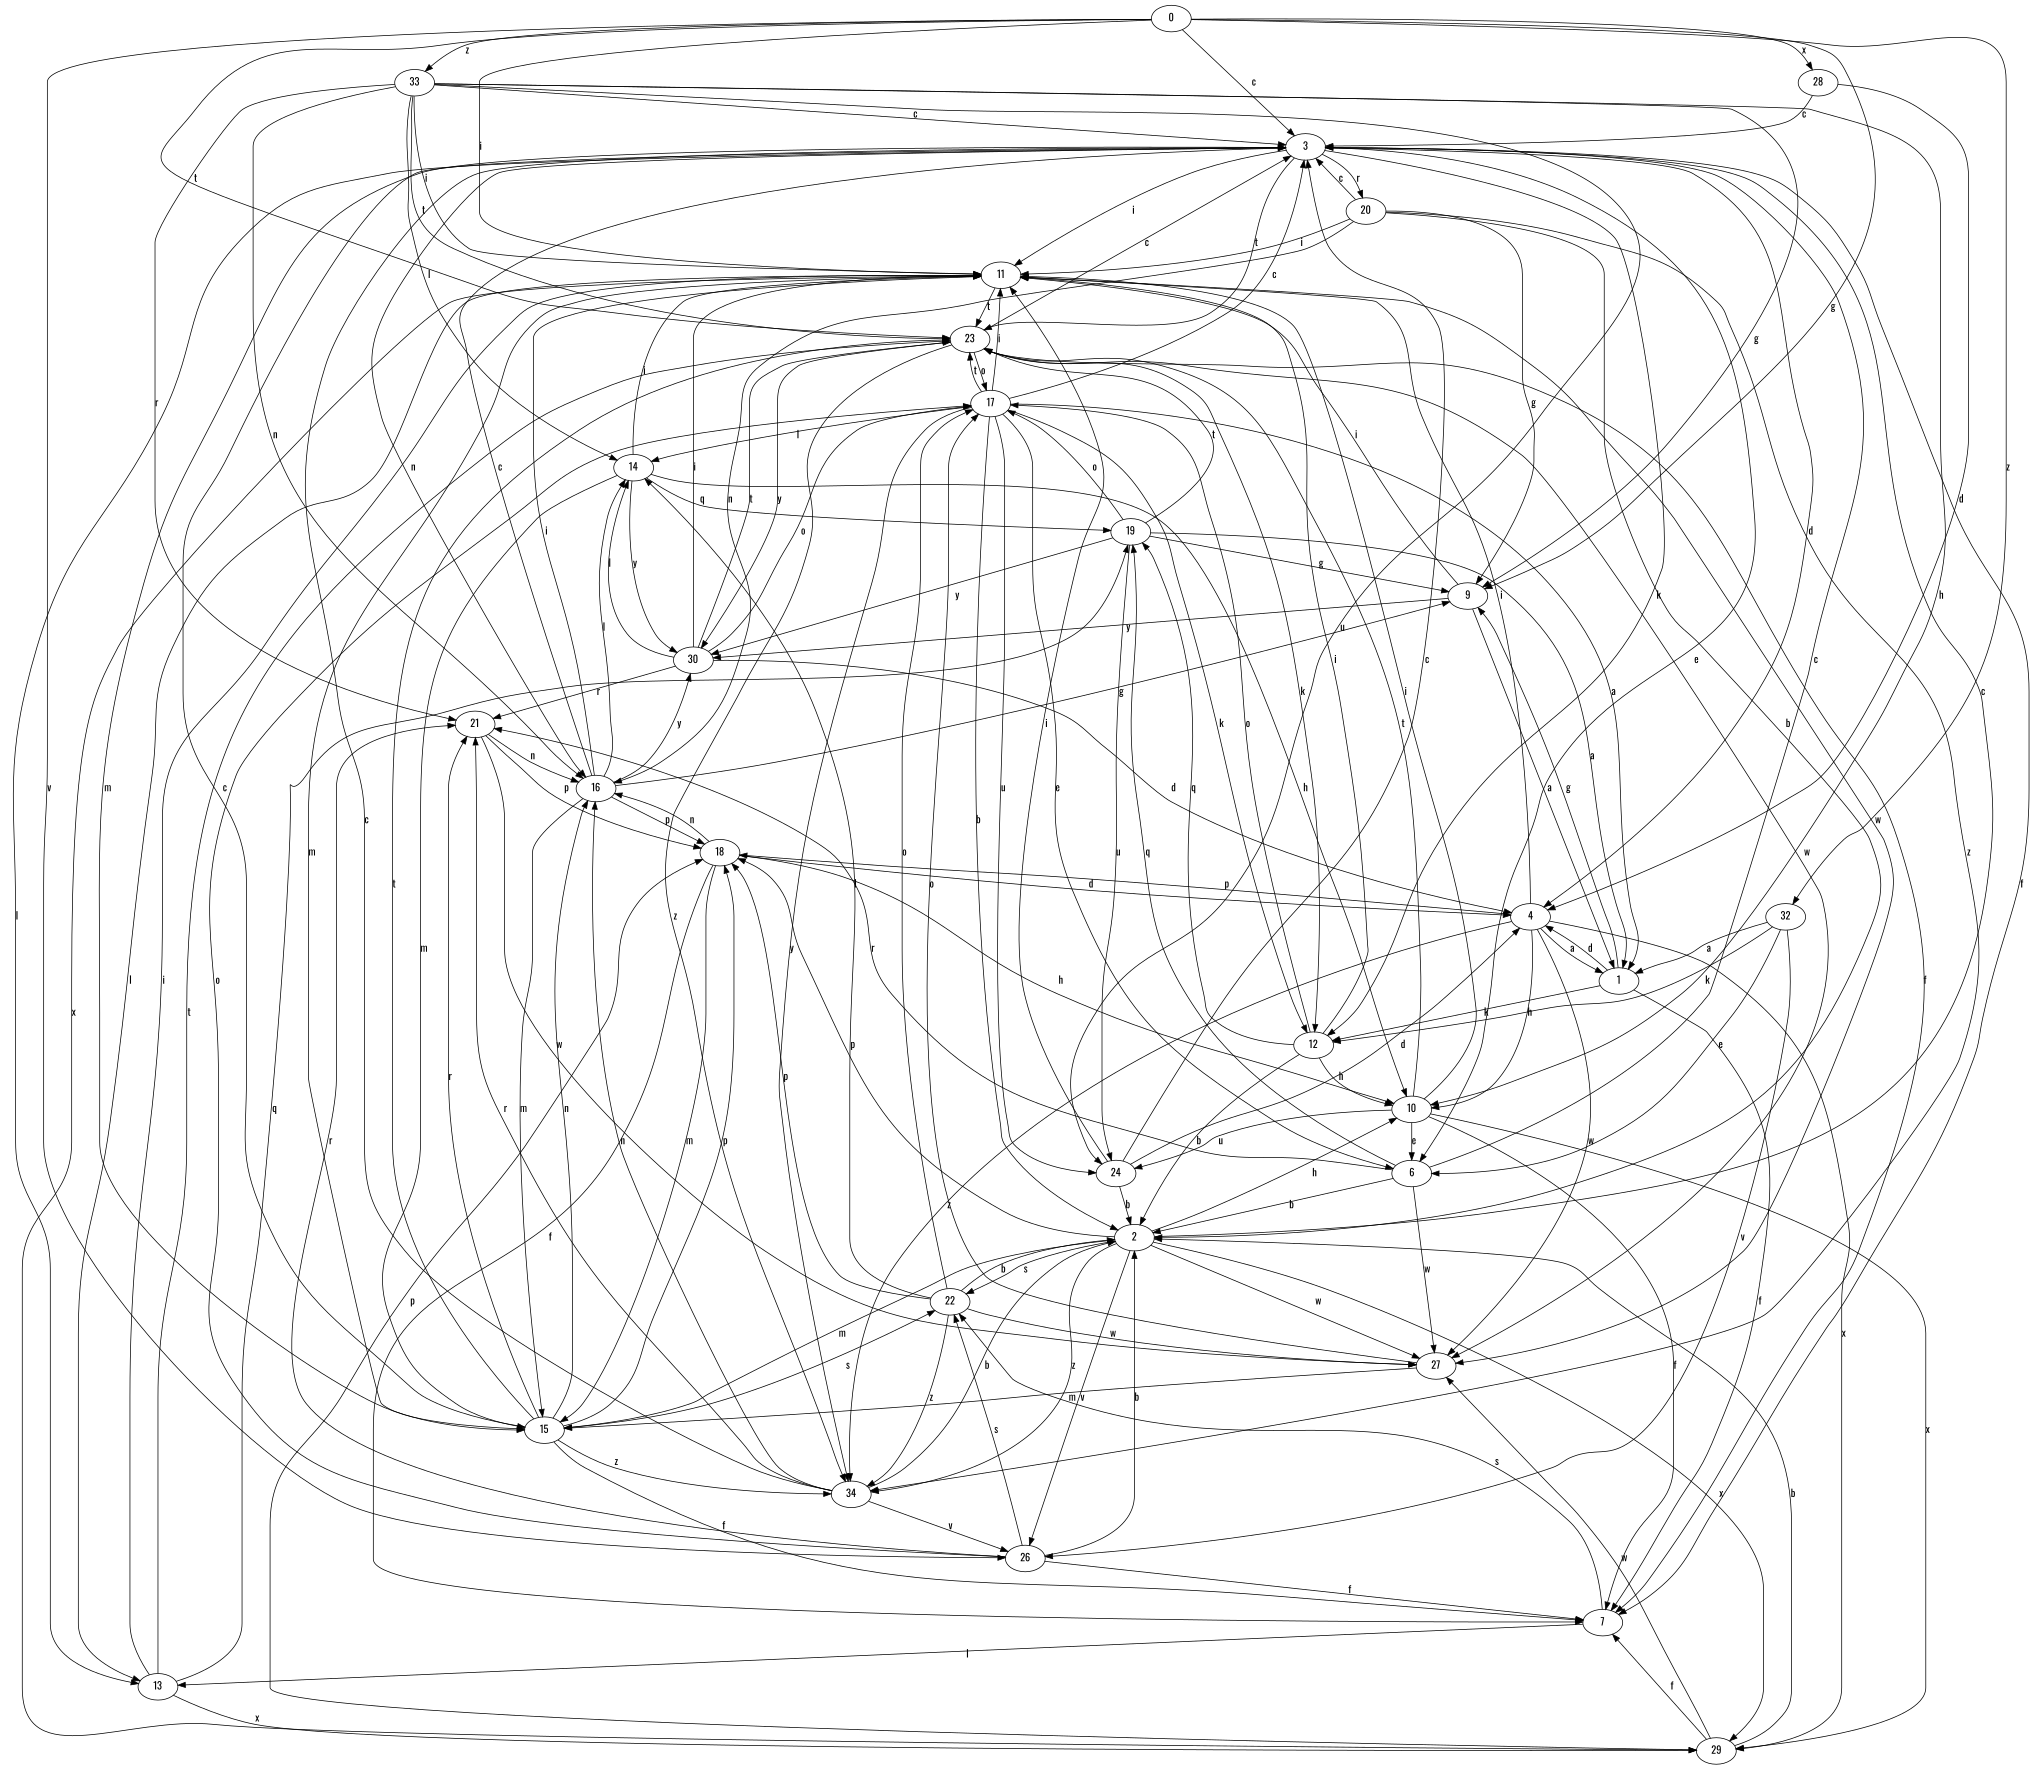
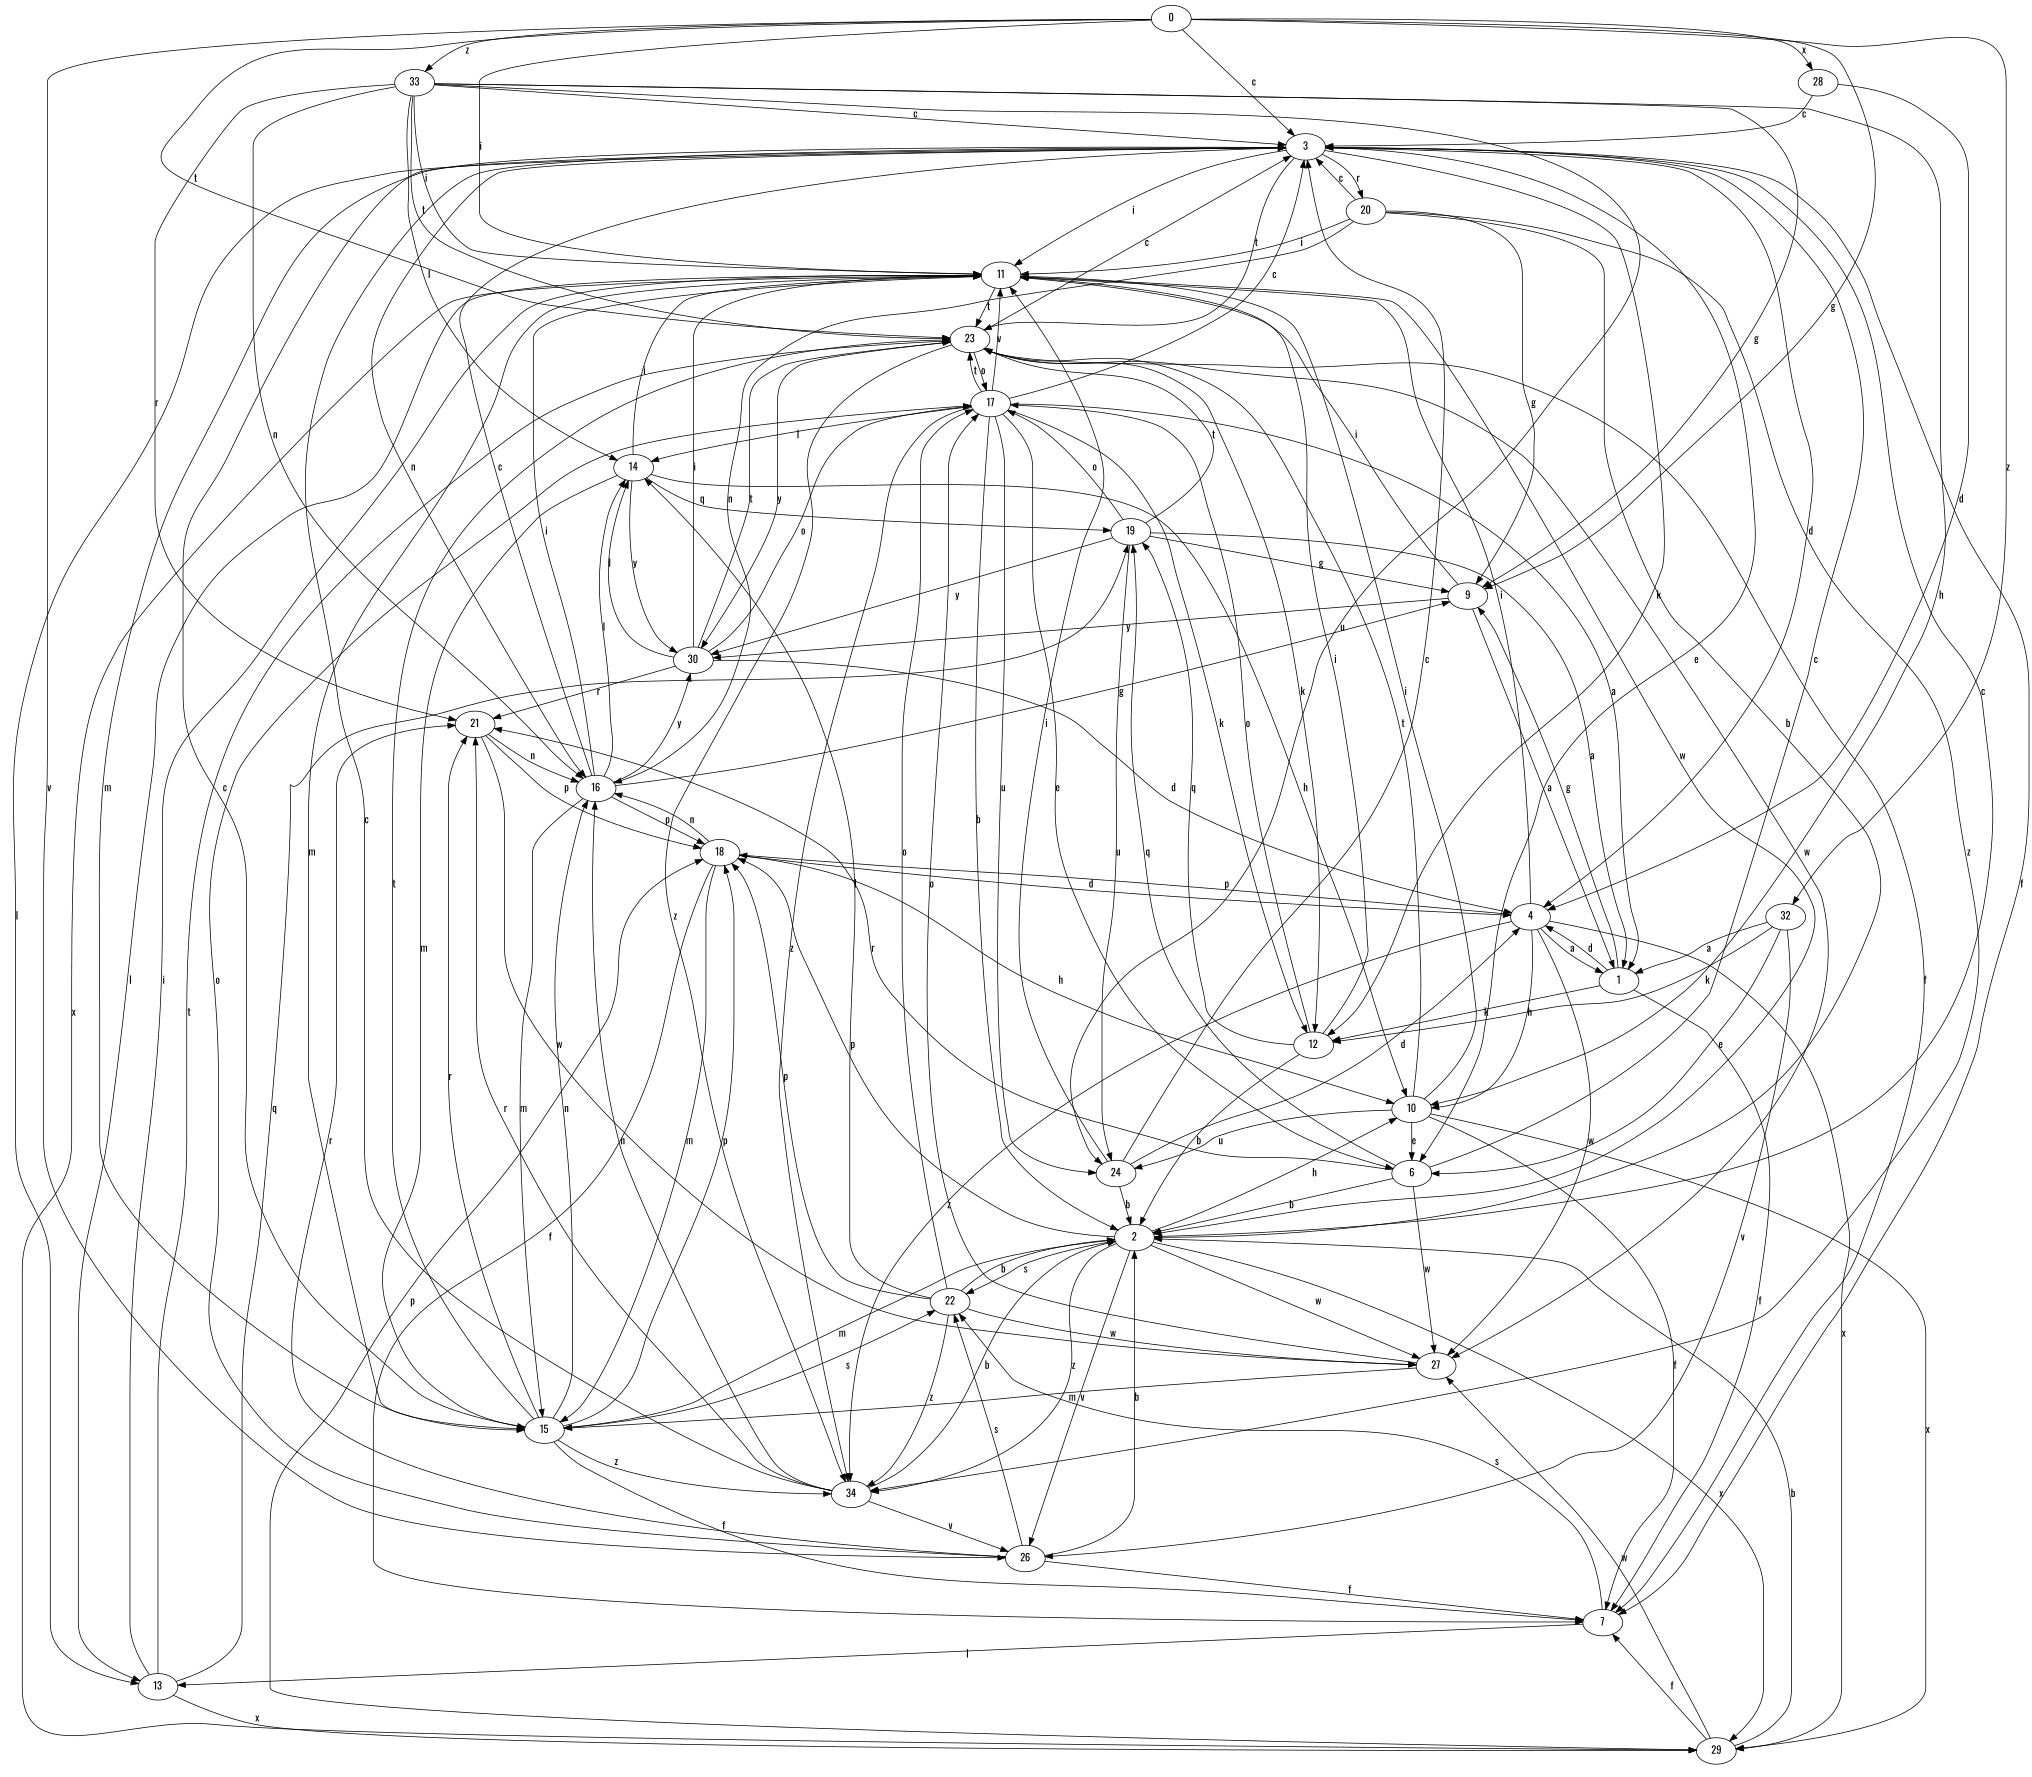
edge "17" -> "11": label "i" -> "v"
edge "11" -> "27": now "11" -> "2"
edge "17" -> "34": label "y" -> "z"
edge "12" -> "10": removed, label "h"
